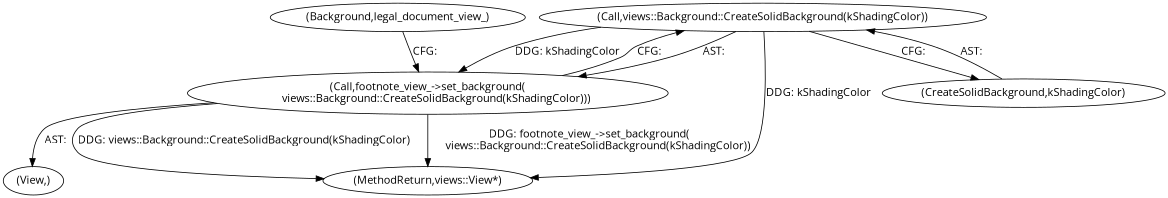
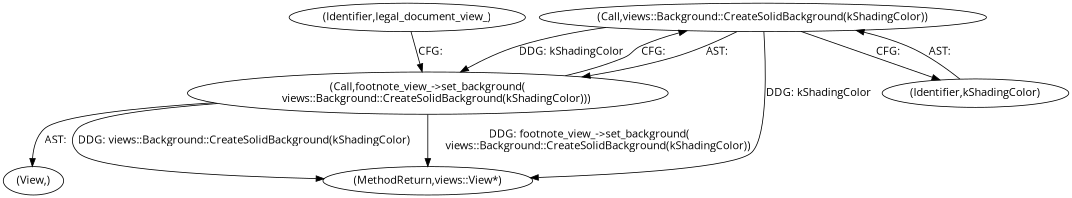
node "(Background,legal_document_view_)": label "(Background,legal_document_view_)" -> "(Identifier,legal_document_view_)"
node "(CreateSolidBackground,kShadingColor)": label "(CreateSolidBackground,kShadingColor)" -> "(Identifier,kShadingColor)"
